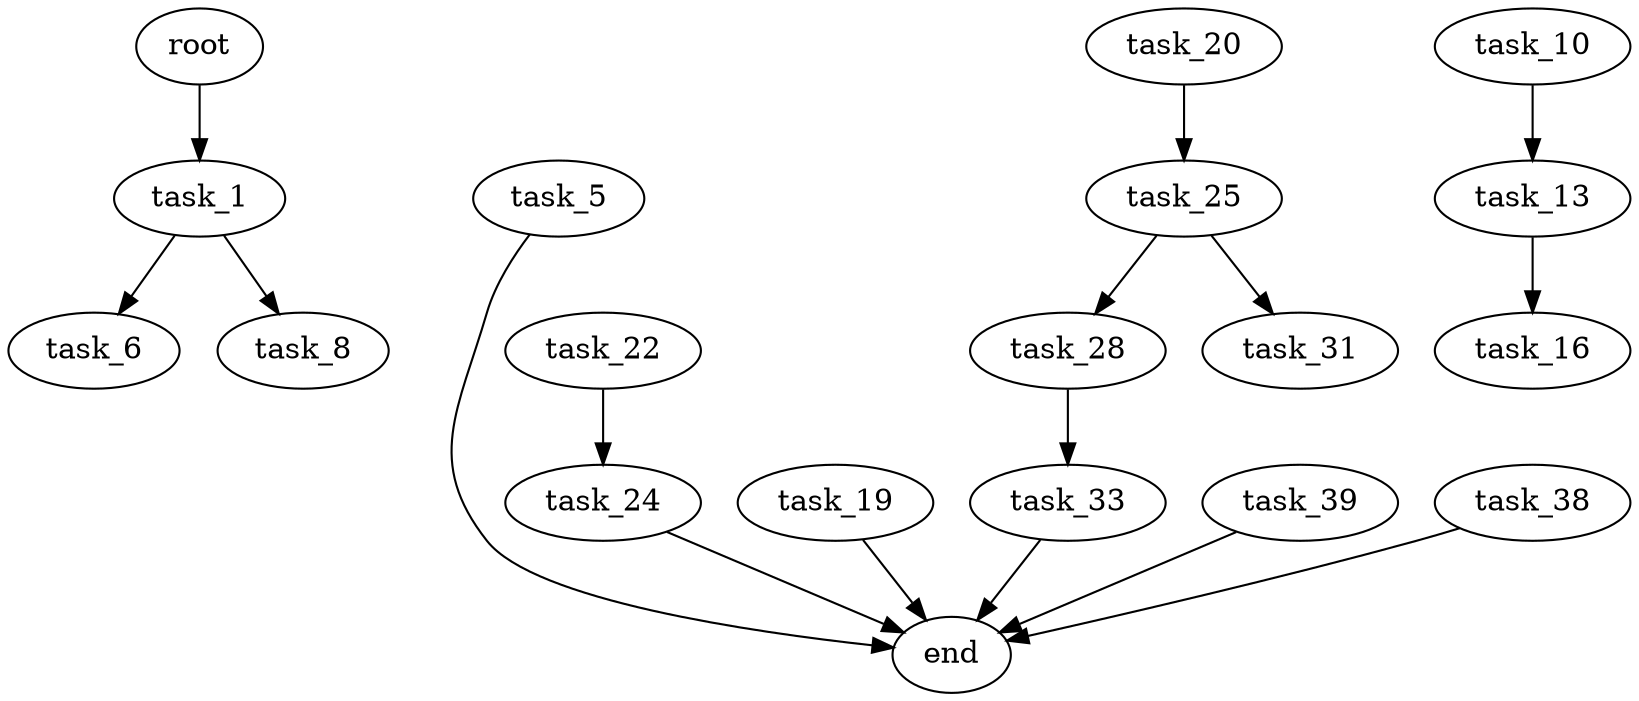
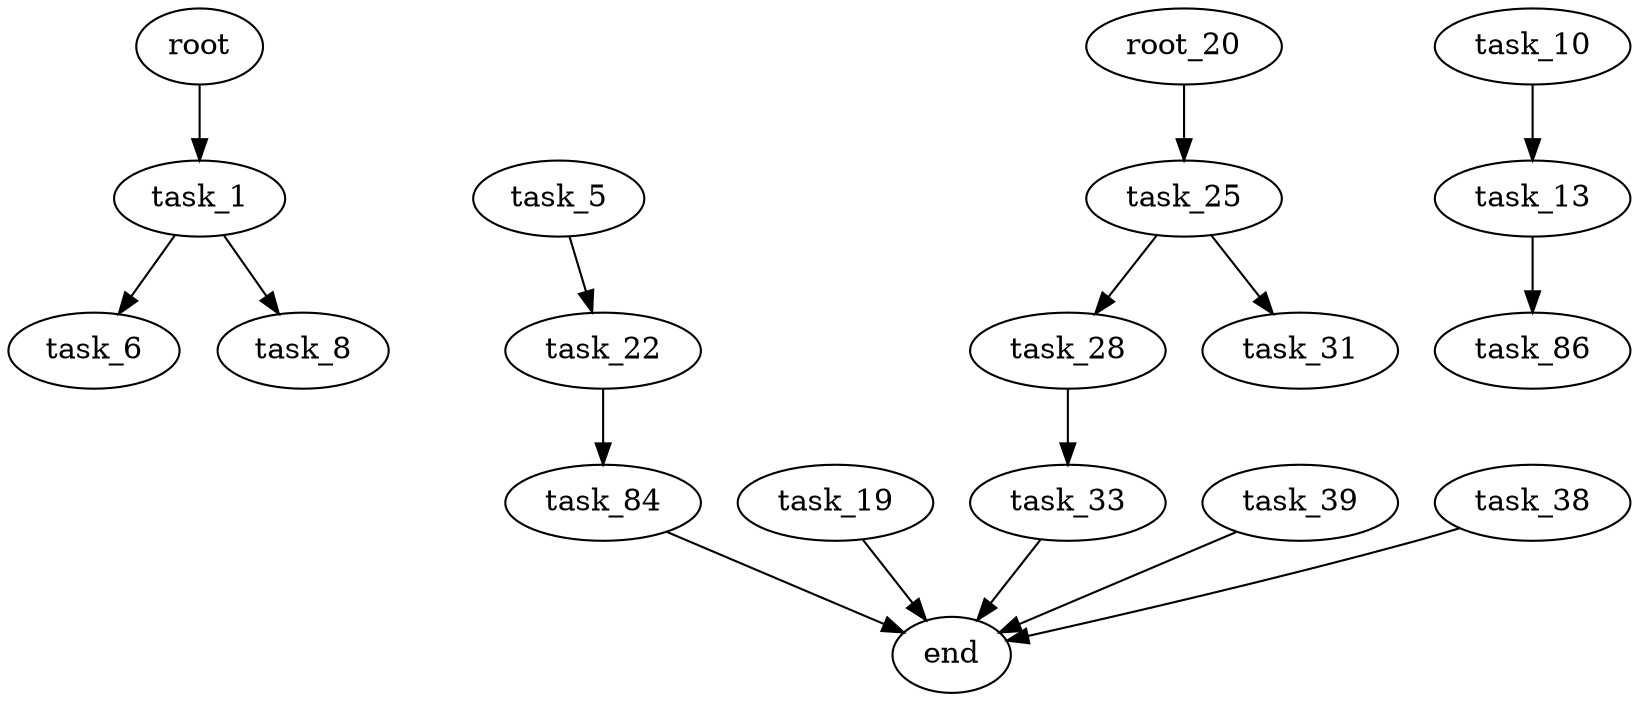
node "task_20": label "task_20" -> "root_20"
node "task_16": label "task_16" -> "task_86"
node "task_24": label "task_24" -> "task_84"
edge "task_5" -> "end": now "task_5" -> "task_22"
